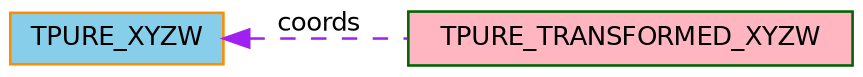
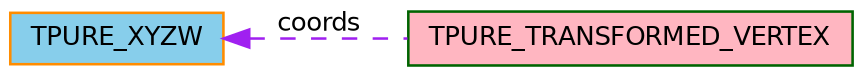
node "TPURE_TRANSFORMED_XYZW": label "TPURE_TRANSFORMED_XYZW" -> "TPURE_TRANSFORMED_VERTEX"
